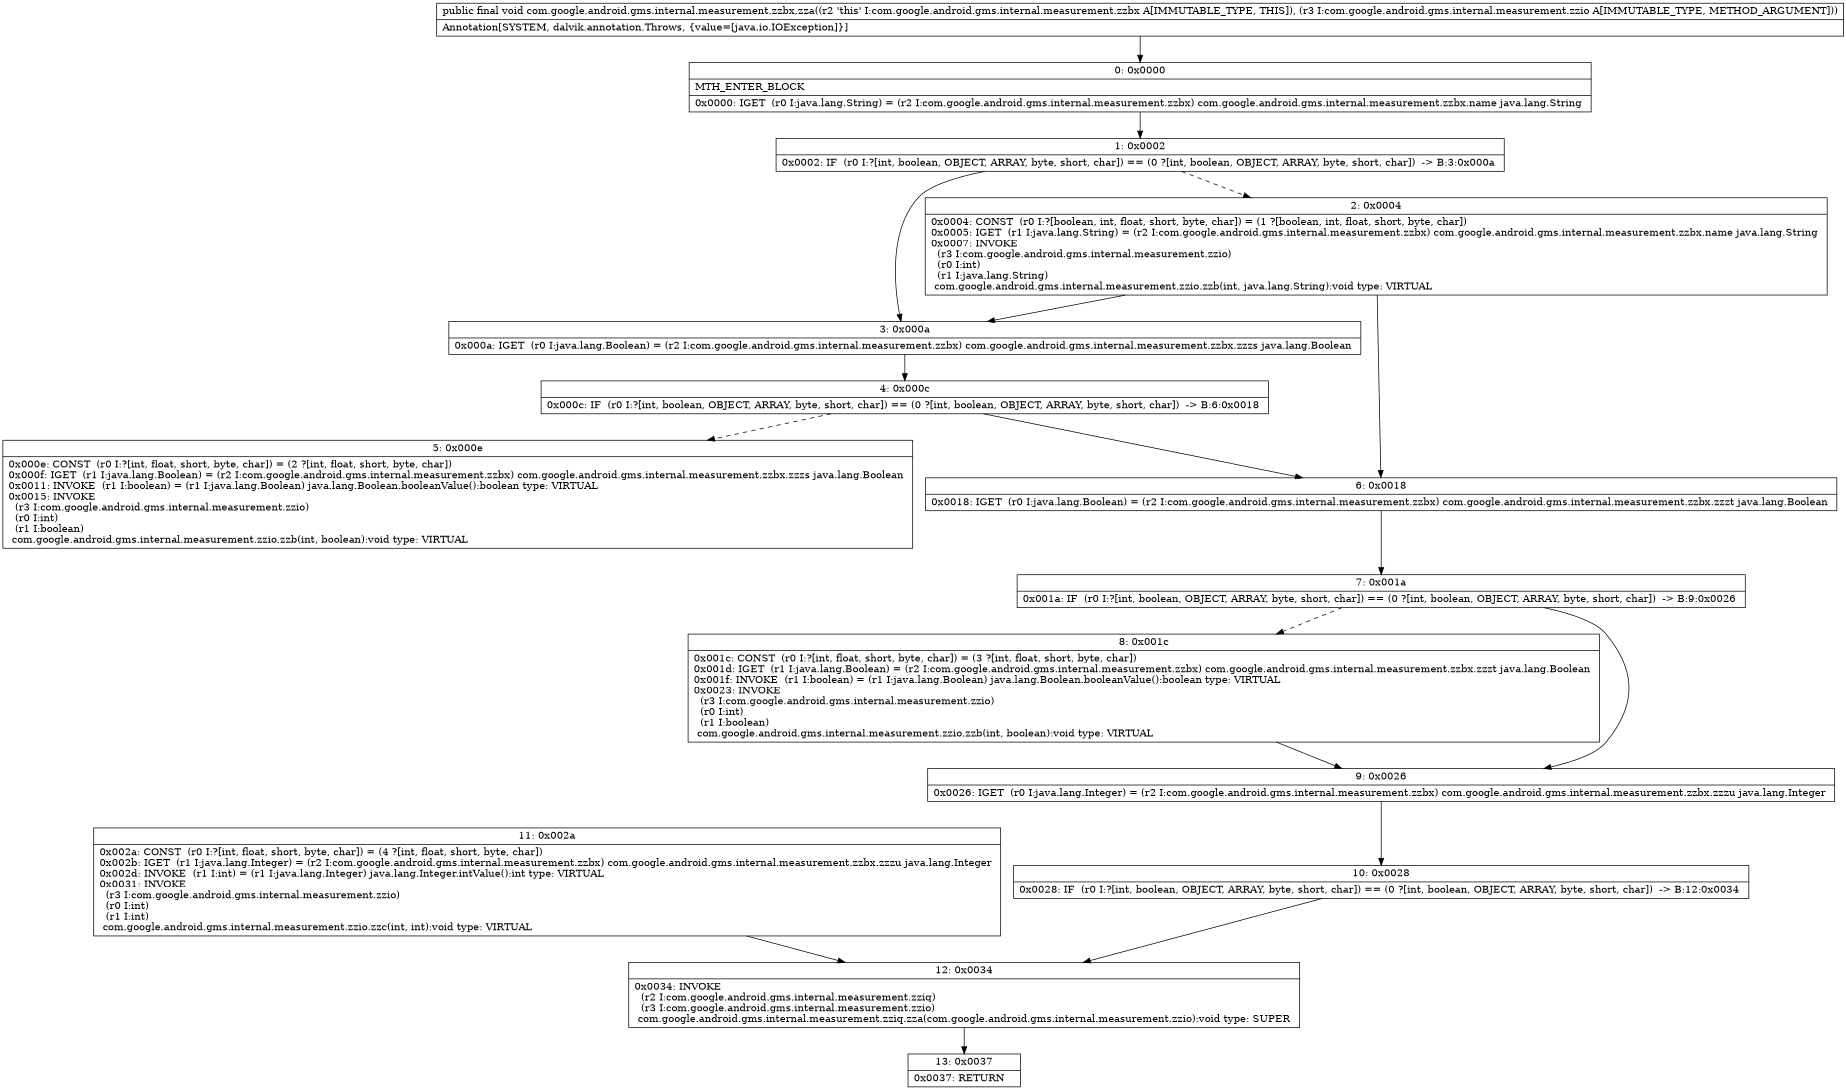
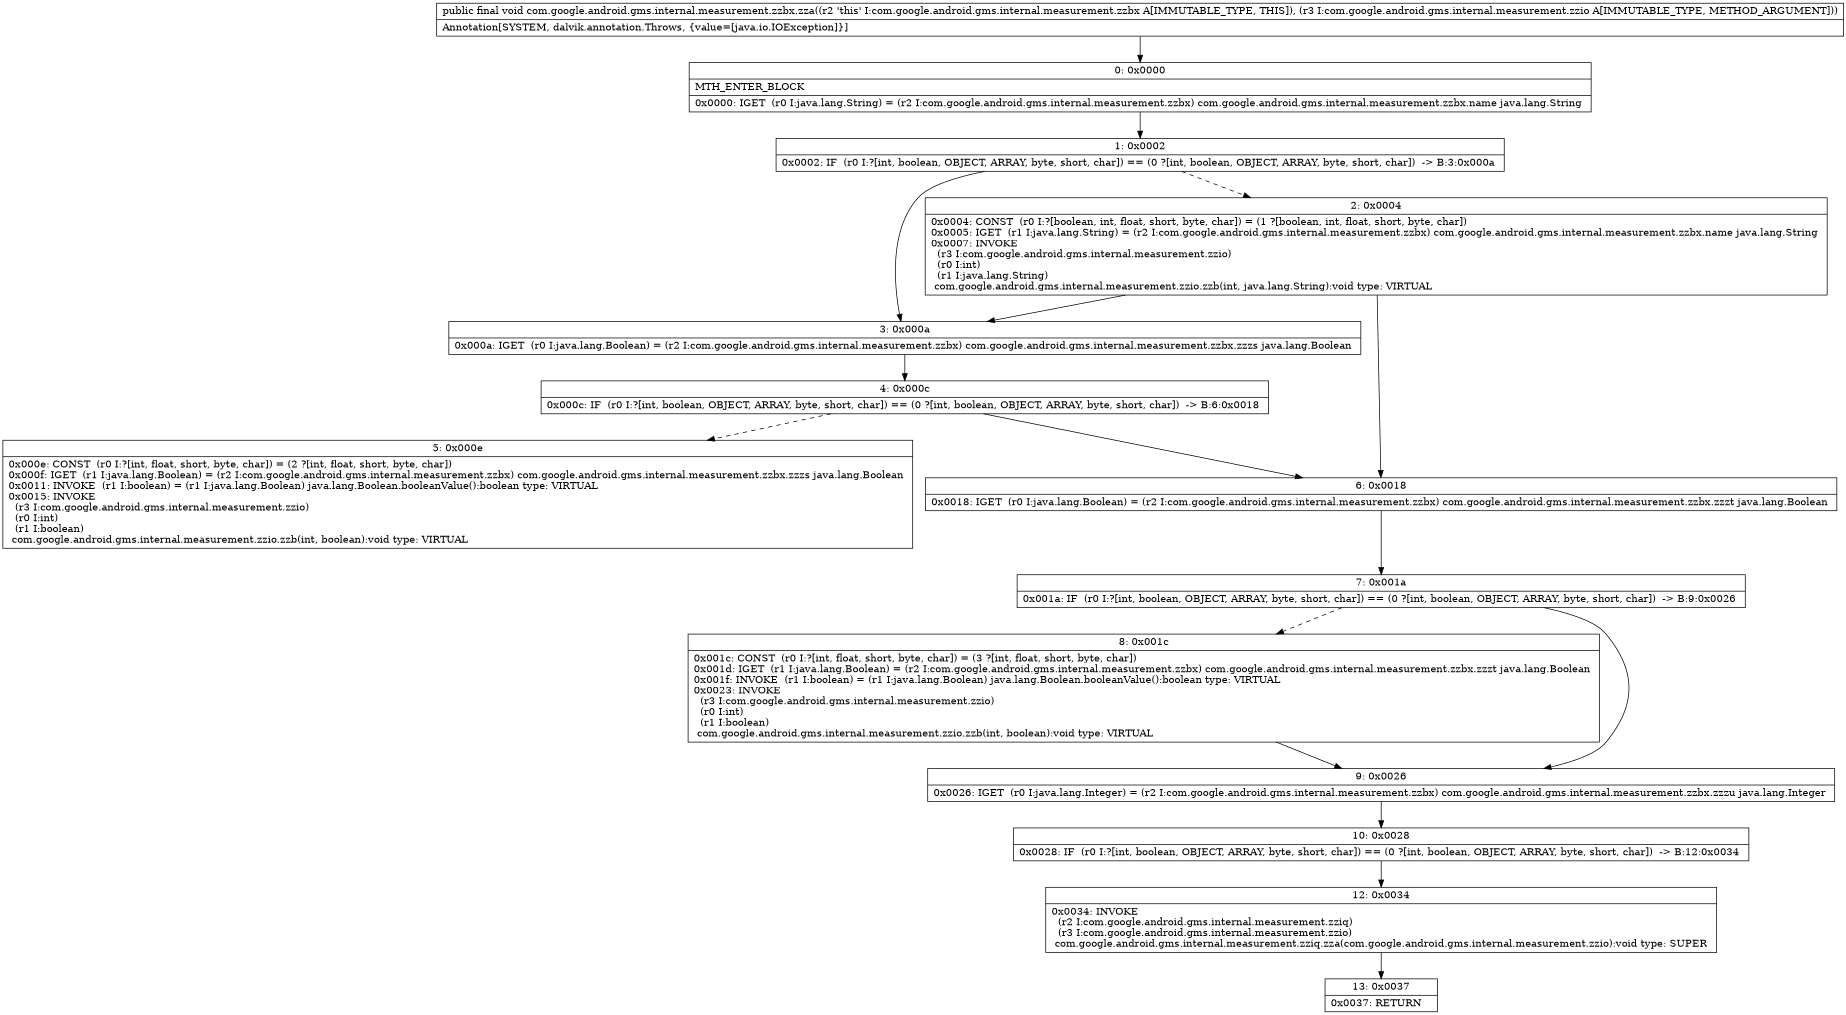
node "11: 0x002a": removed
